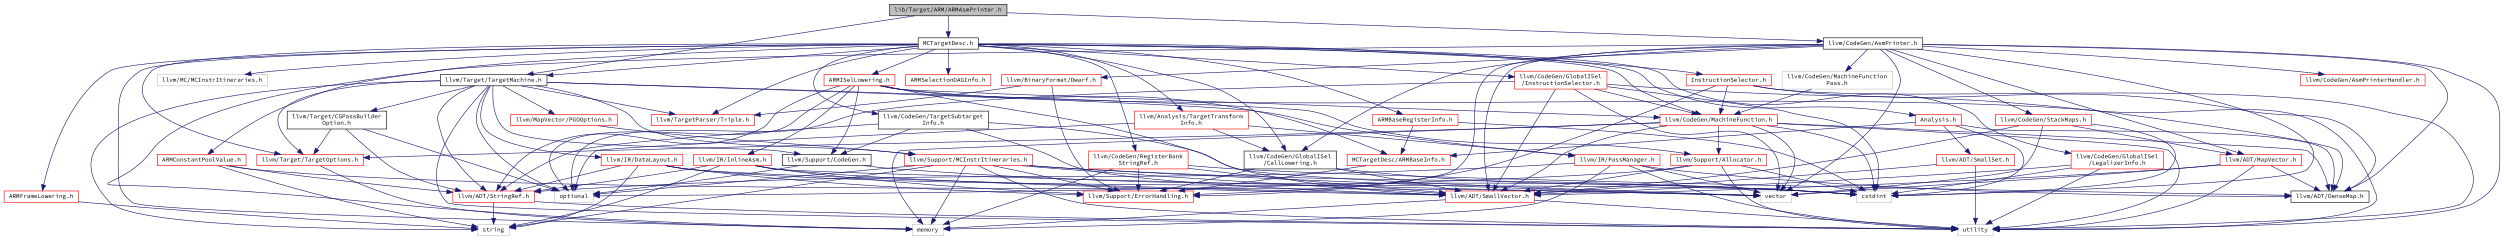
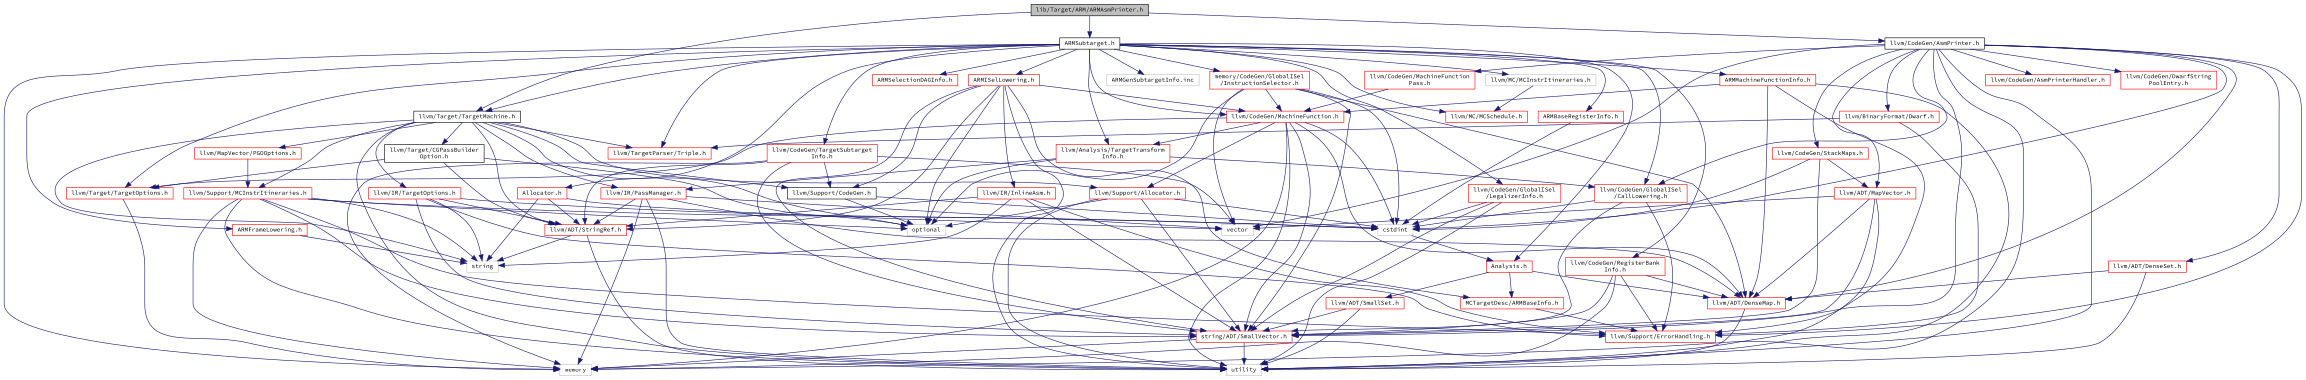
node "MCTargetDesc.h": label "MCTargetDesc.h" -> "ARMSubtarget.h"
node "ARMGenSubtargetInfo.inc": added
node "llvm/CodeGen/GlobalISel /InstructionSelector.h": label "llvm/CodeGen/GlobalISel /InstructionSelector.h" -> "memory/CodeGen/GlobalISel /InstructionSelector.h"
node "InstructionSelector.h": label "InstructionSelector.h" -> "ARMMachineFunctionInfo.h"
node "llvm/CodeGen/MachineFunction Pass.h": color grey75 -> red
node "llvm/CodeGen/DwarfString PoolEntry.h": added
edge "llvm/Target/TargetMachine.h" -> "llvm/Target/TargetOptions.h": removed
node "llvm/MC/MCSchedule.h": added
node "llvm/CodeGen/TargetSubtarget Info.h": color black -> red
edge "ARMBaseRegisterInfo.h" -> "MCTargetDesc/ARMBaseInfo.h": removed
edge "llvm/CodeGen/MachineFunction.h" -> "vector": now "llvm/CodeGen/MachineFunction.h" -> "llvm/Analysis/TargetTransform Info.h"
edge "Analysis.h" -> "cstdint": reversed
node "ARMConstantPoolValue.h": label "ARMConstantPoolValue.h" -> "Allocator.h"
node "llvm/IR/DataLayout.h": label "llvm/IR/DataLayout.h" -> "llvm/IR/TargetOptions.h"
node "llvm/CodeGen/RegisterBank StringRef.h": label "llvm/CodeGen/RegisterBank StringRef.h" -> "llvm/CodeGen/RegisterBank Info.h"
node "llvm/CodeGen/GlobalISel /CallLowering.h": color black -> red
edge "llvm/CodeGen/TargetSubtarget Info.h" -> "memory": added
edge "llvm/CodeGen/StackMaps.h" -> "vector": removed
edge "llvm/IR/InlineAsm.h" -> "vector": removed
edge "llvm/Support/MCInstrItineraries.h" -> "vector": removed
node "llvm/ADT/SmallVector.h": label "llvm/ADT/SmallVector.h" -> "string/ADT/SmallVector.h"
node "llvm/ADT/DenseMap.h": color black -> red
node "llvm/ADT/DenseSet.h": added
edge "llvm/ADT/DenseMap.h" -> "utility": added
